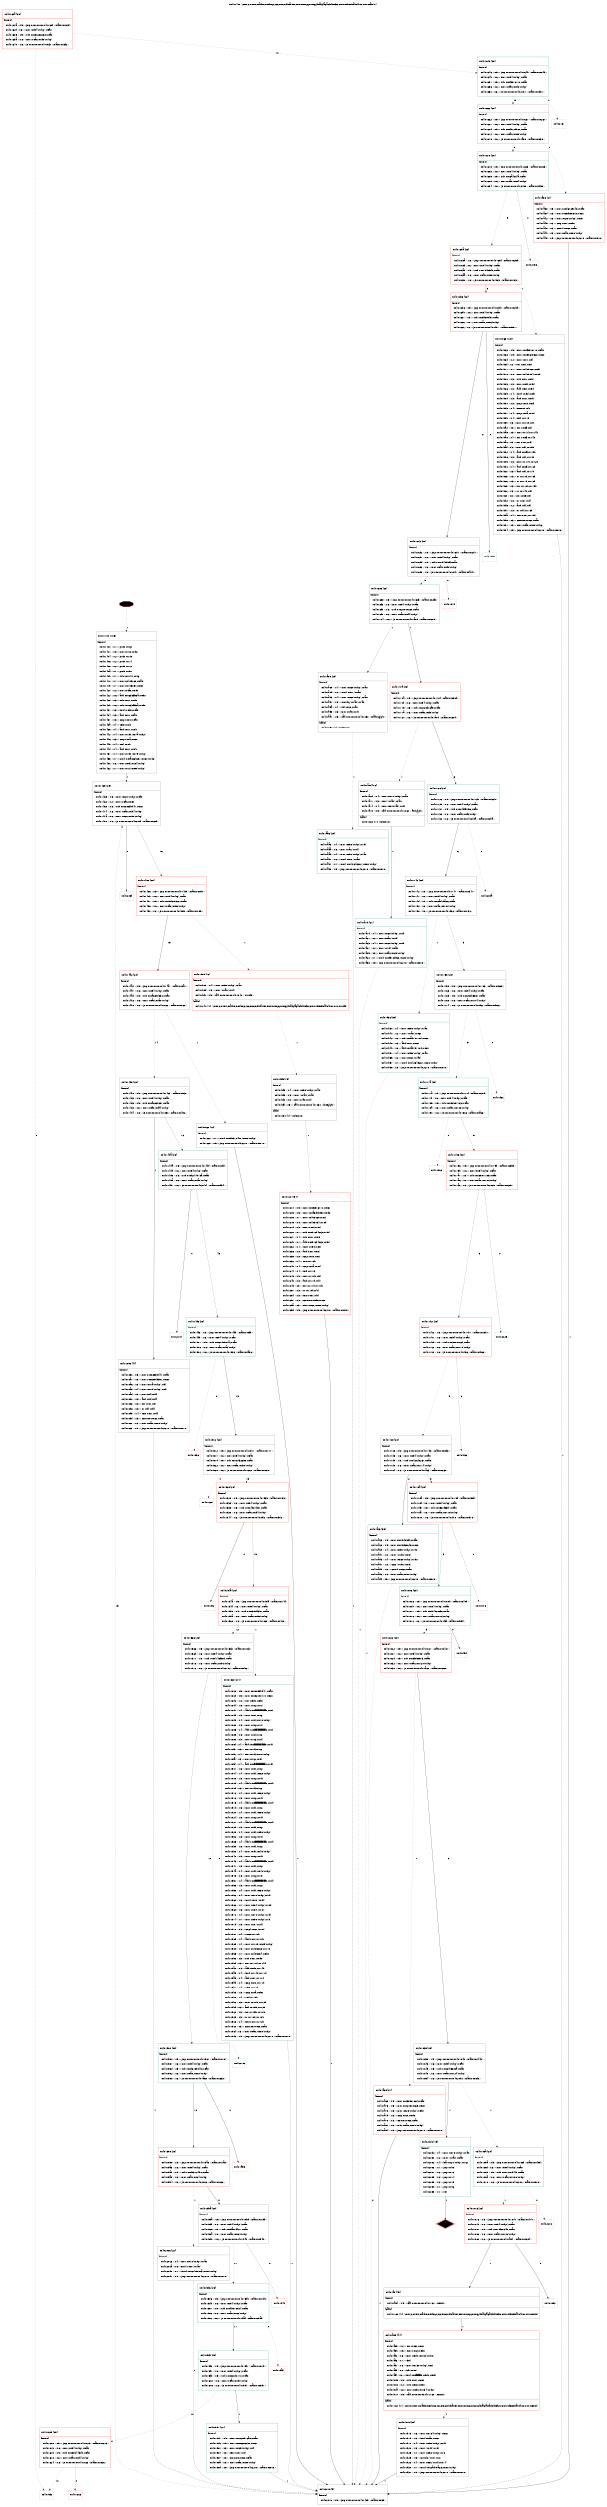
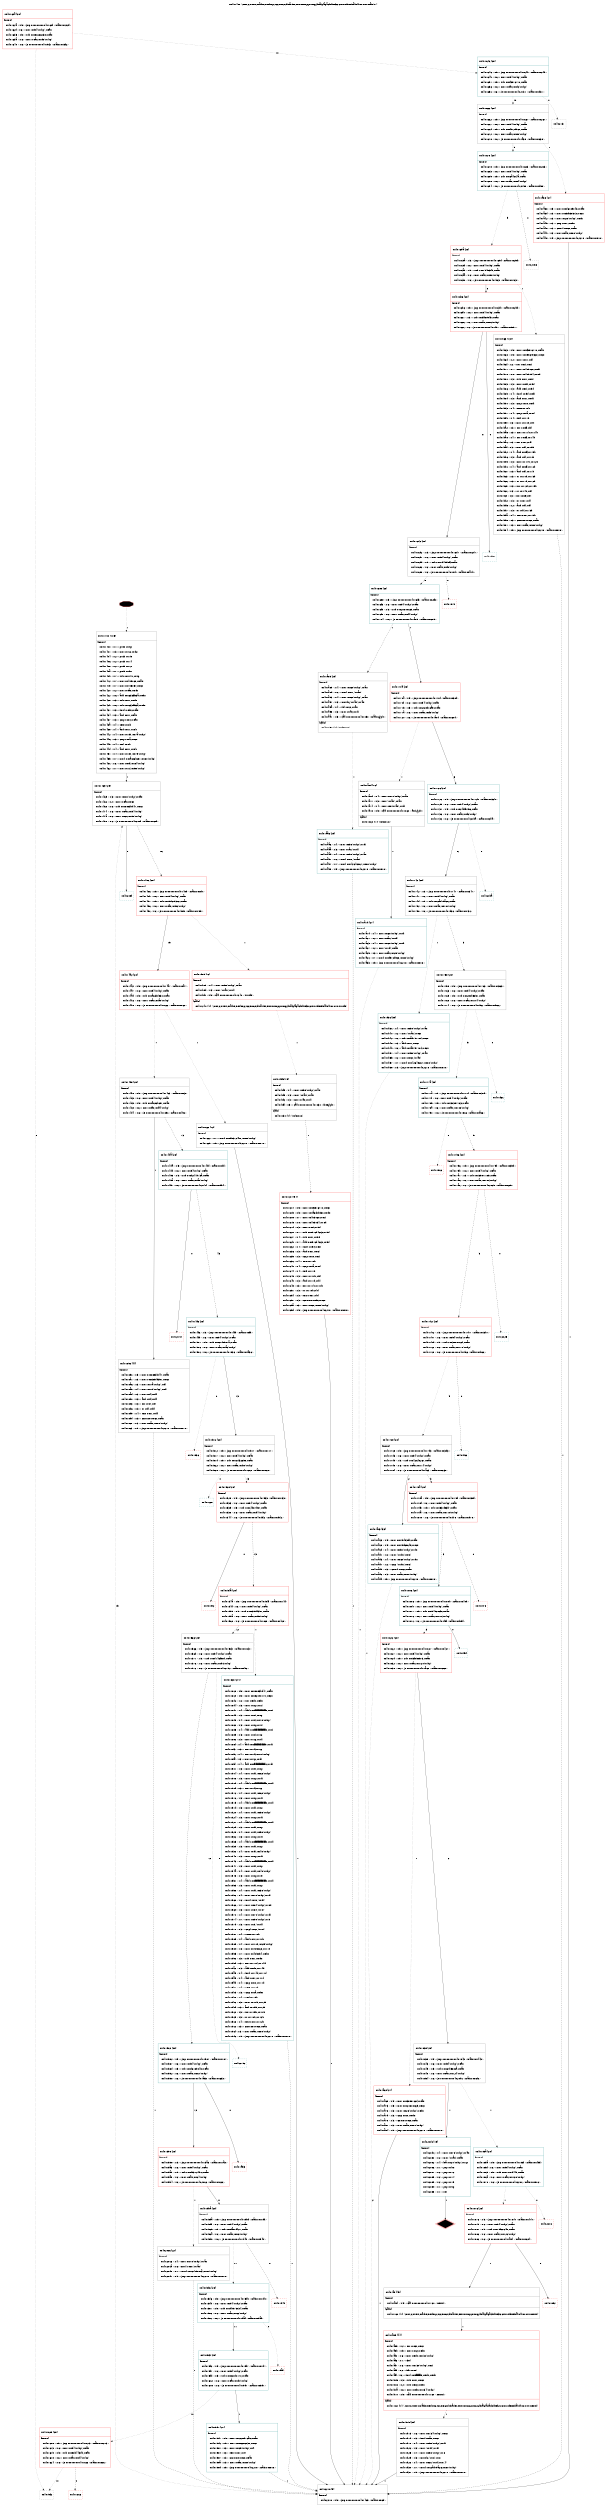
edge "0x4014a2 [28]" -> "0x4014be [28]": label " 14" -> " 7"
